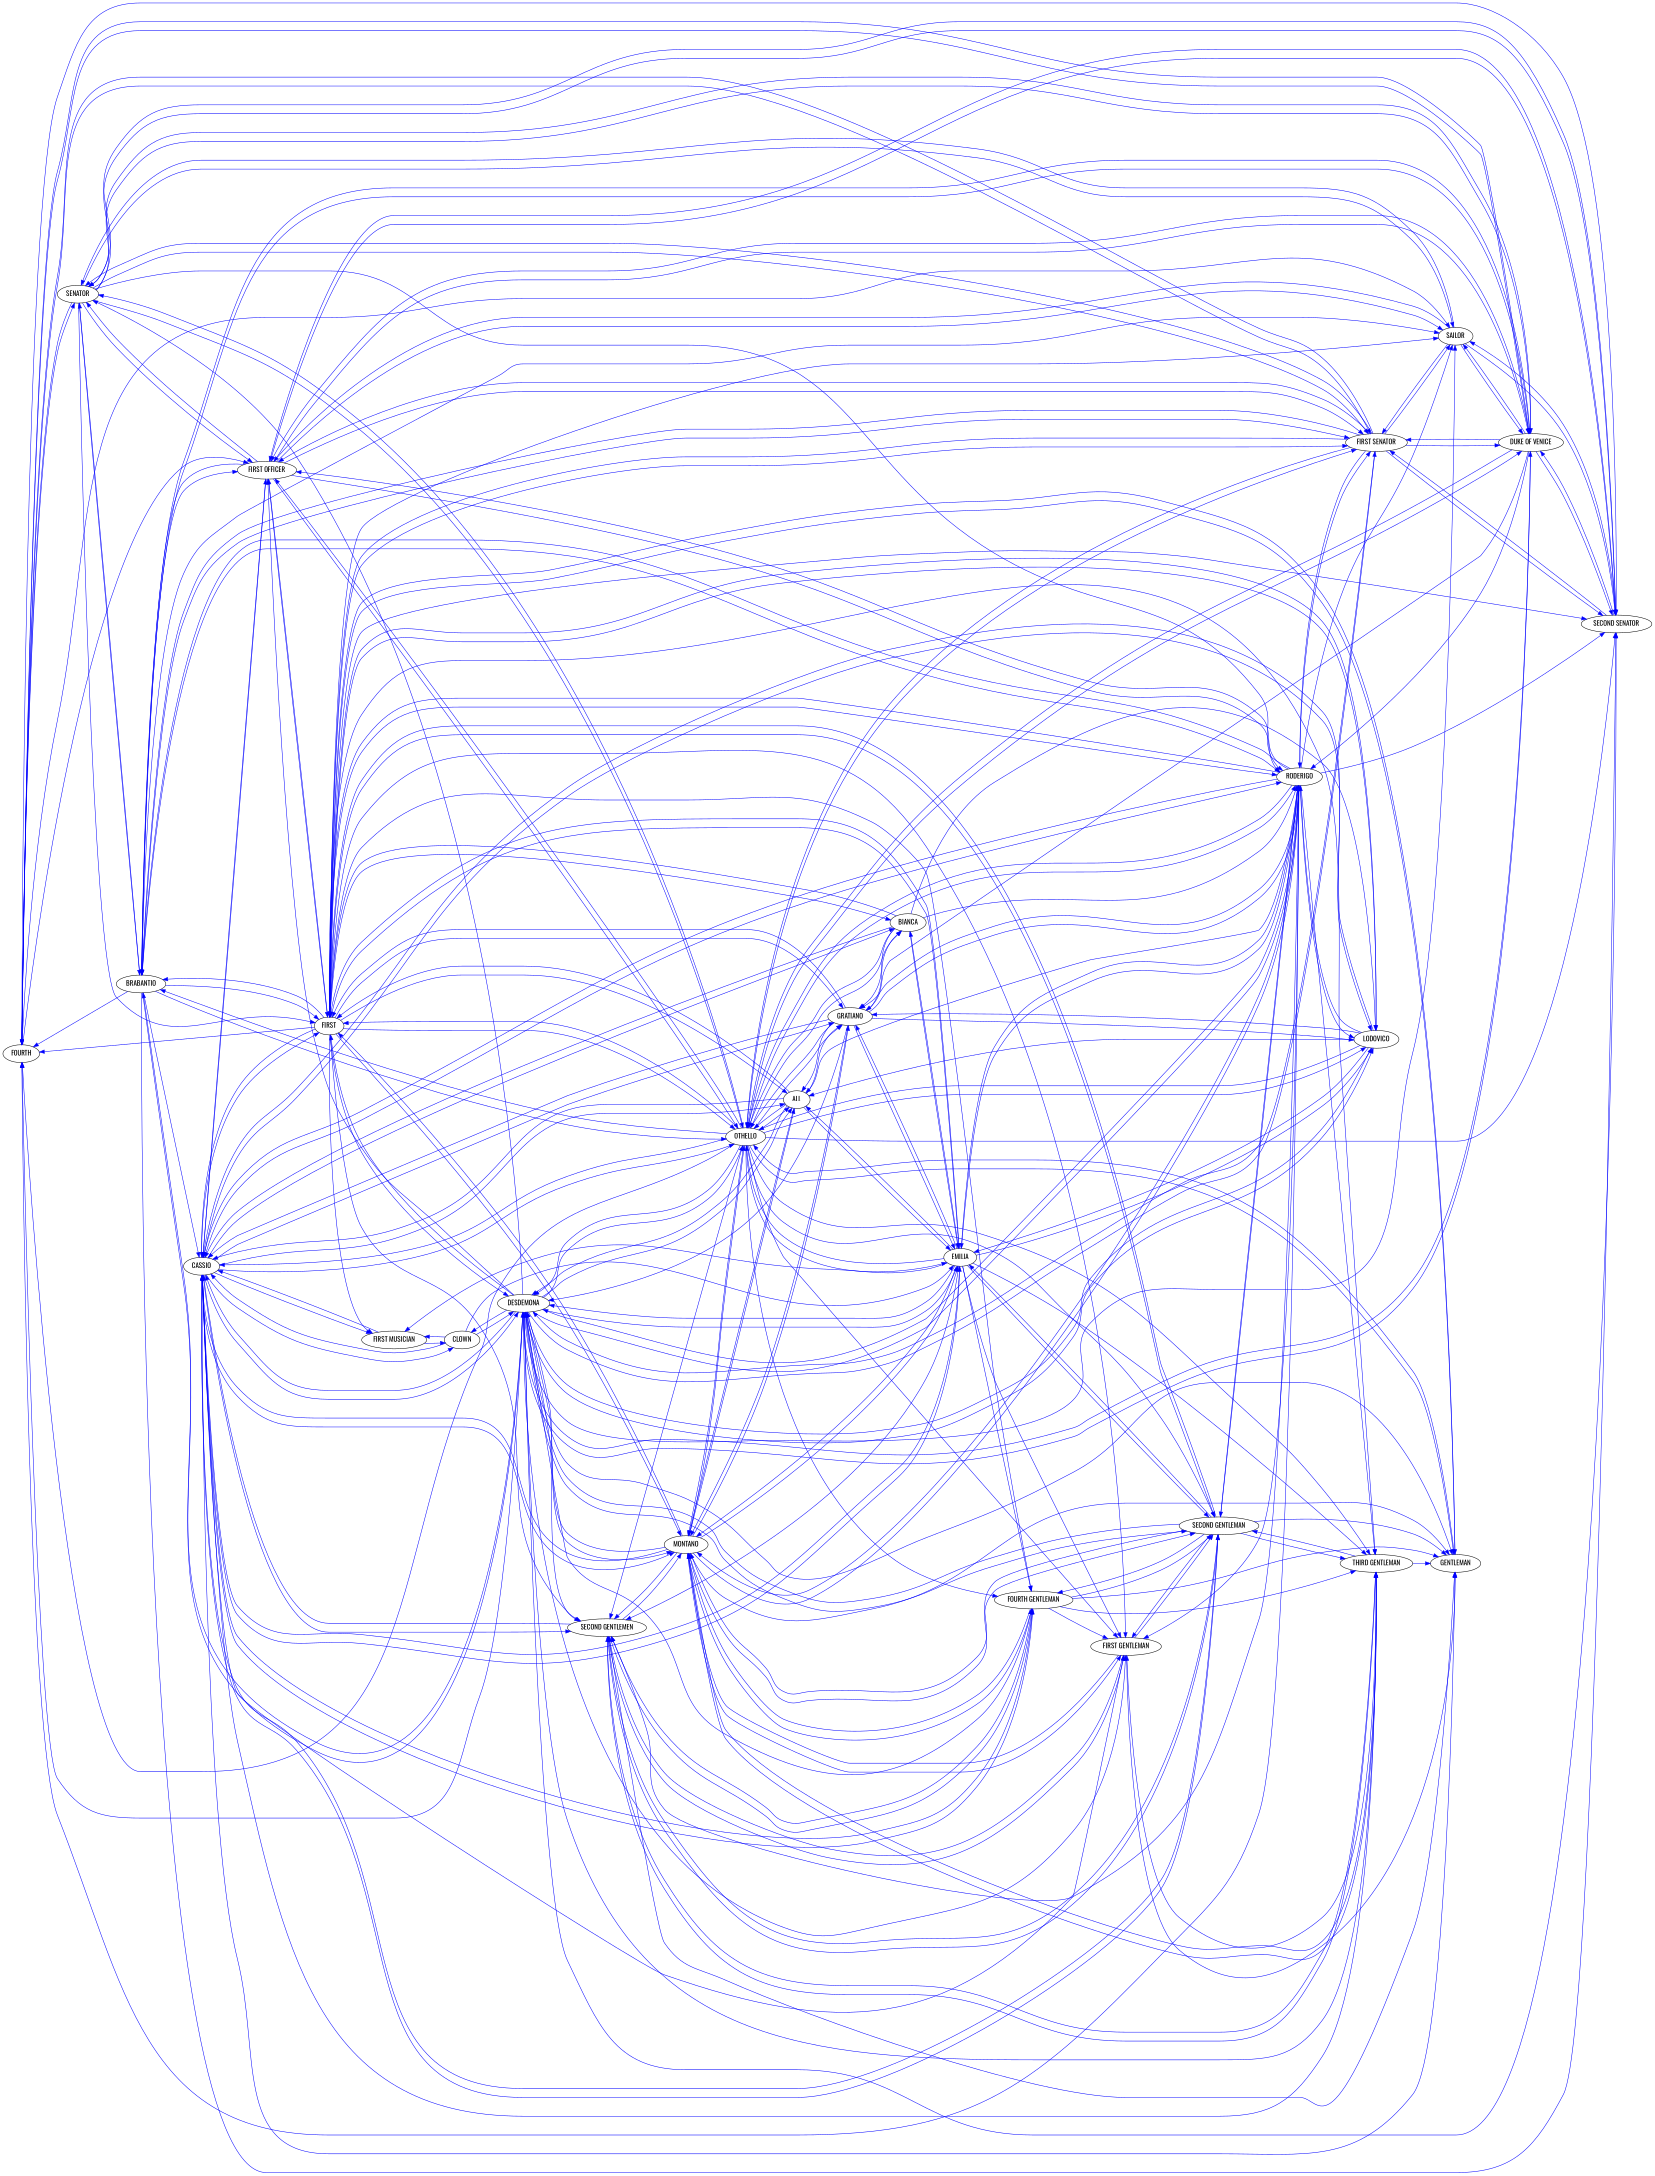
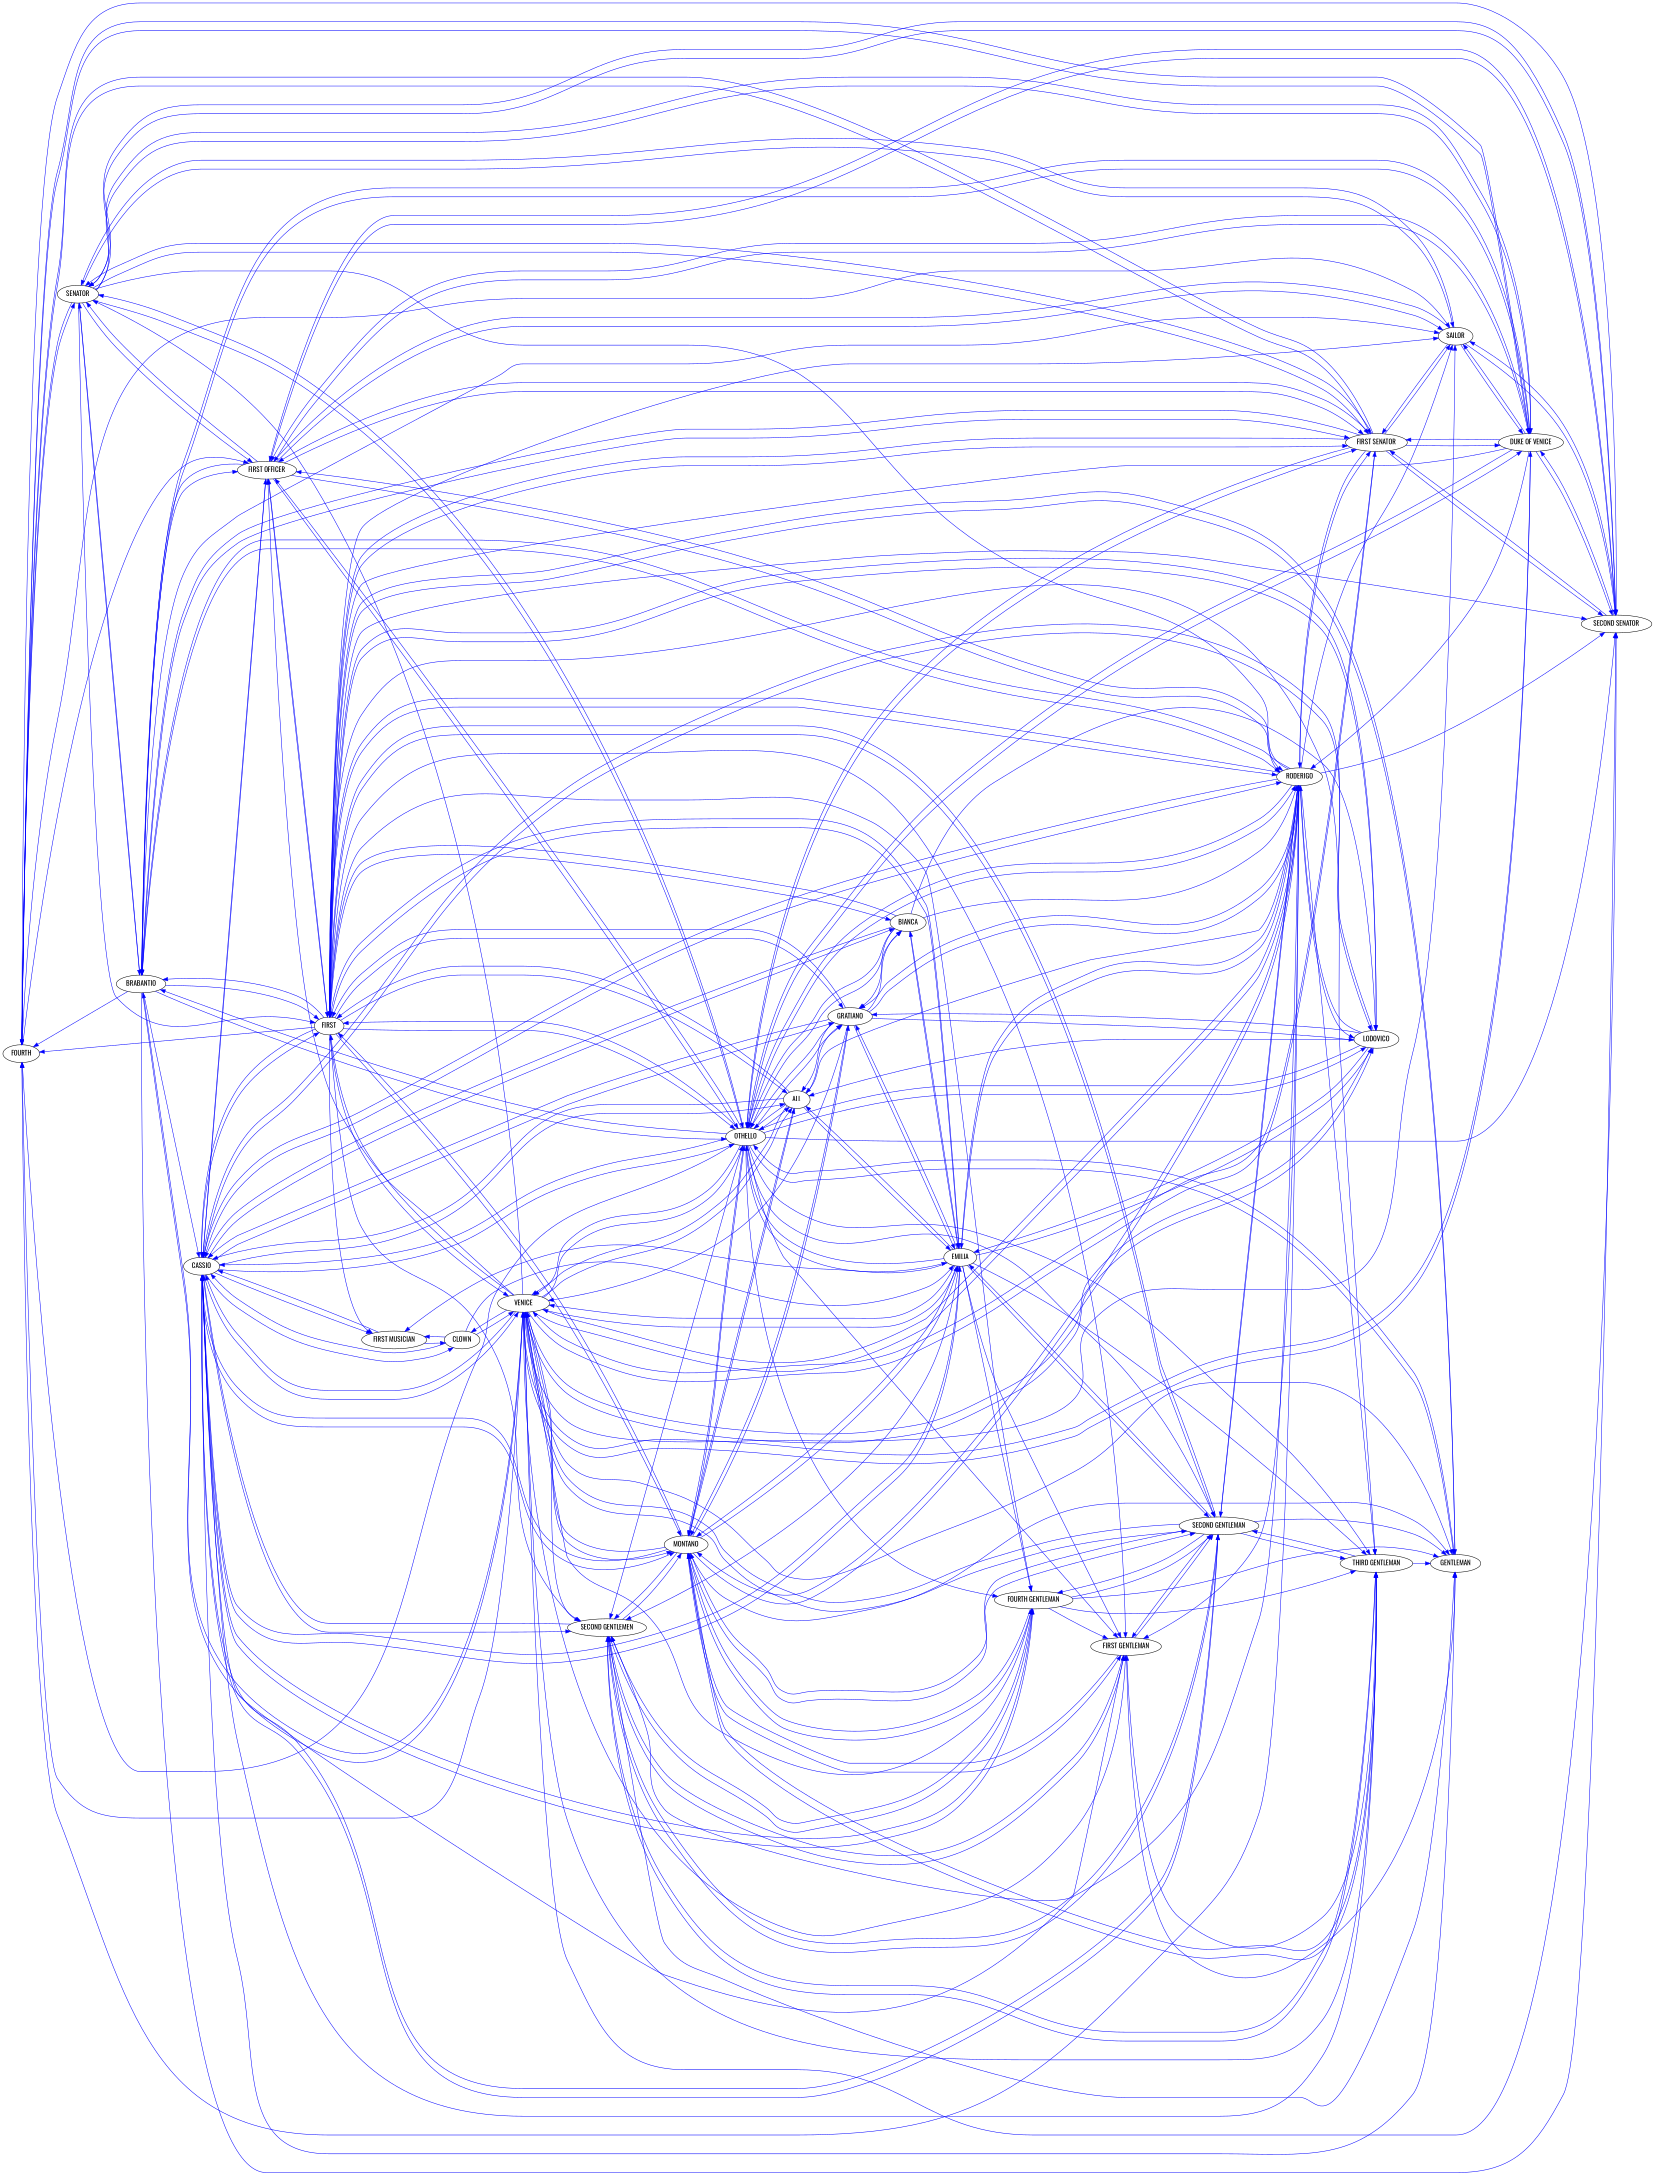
edge "DUKE OF VENICE" -> "GRATIANO": now "DUKE OF VENICE" -> "FIRST"
node "DESDEMONA": label "DESDEMONA" -> "VENICE"
